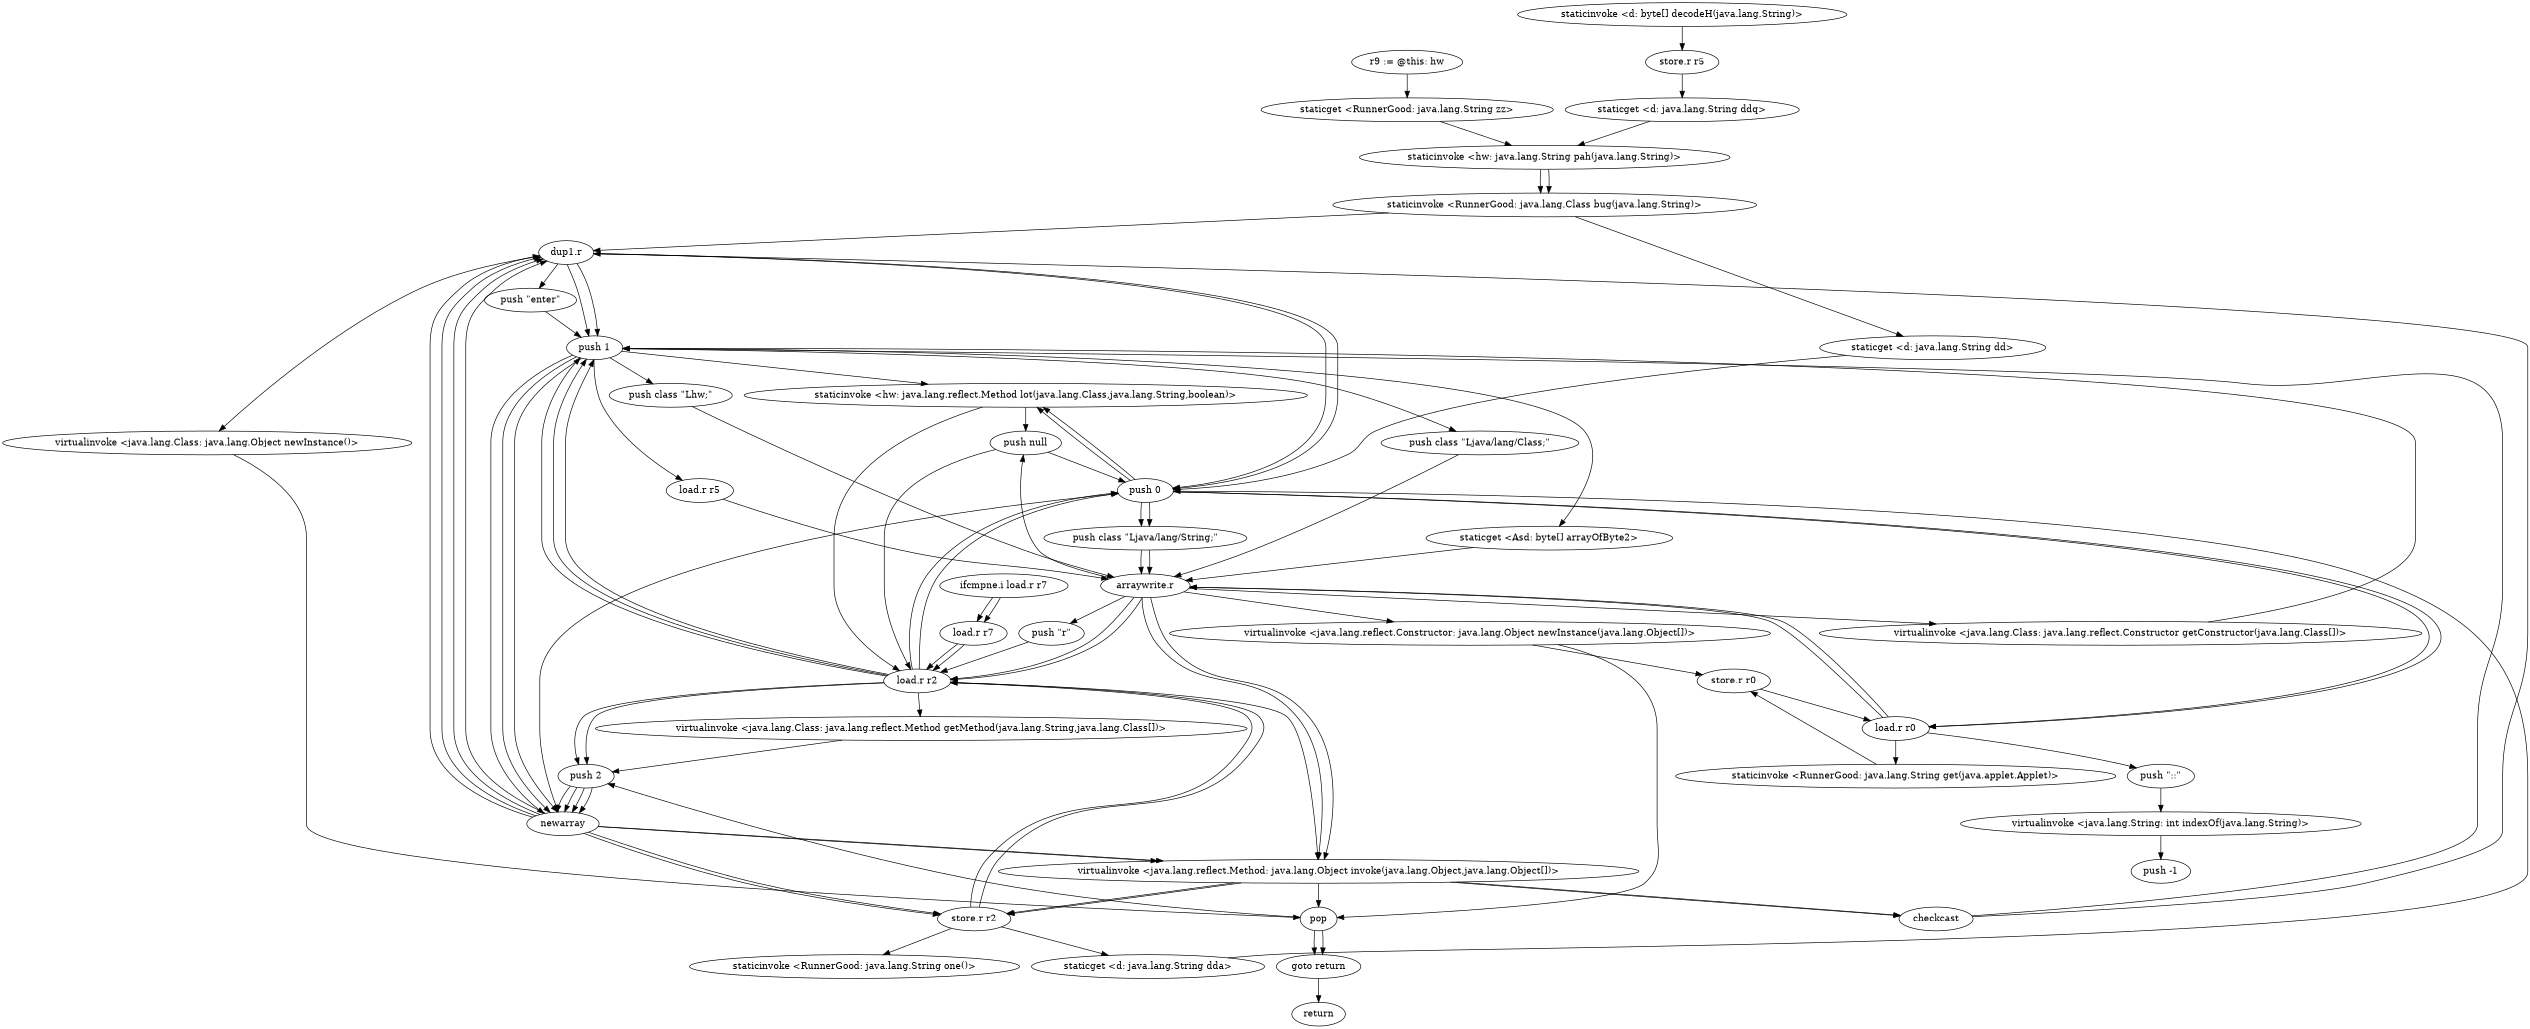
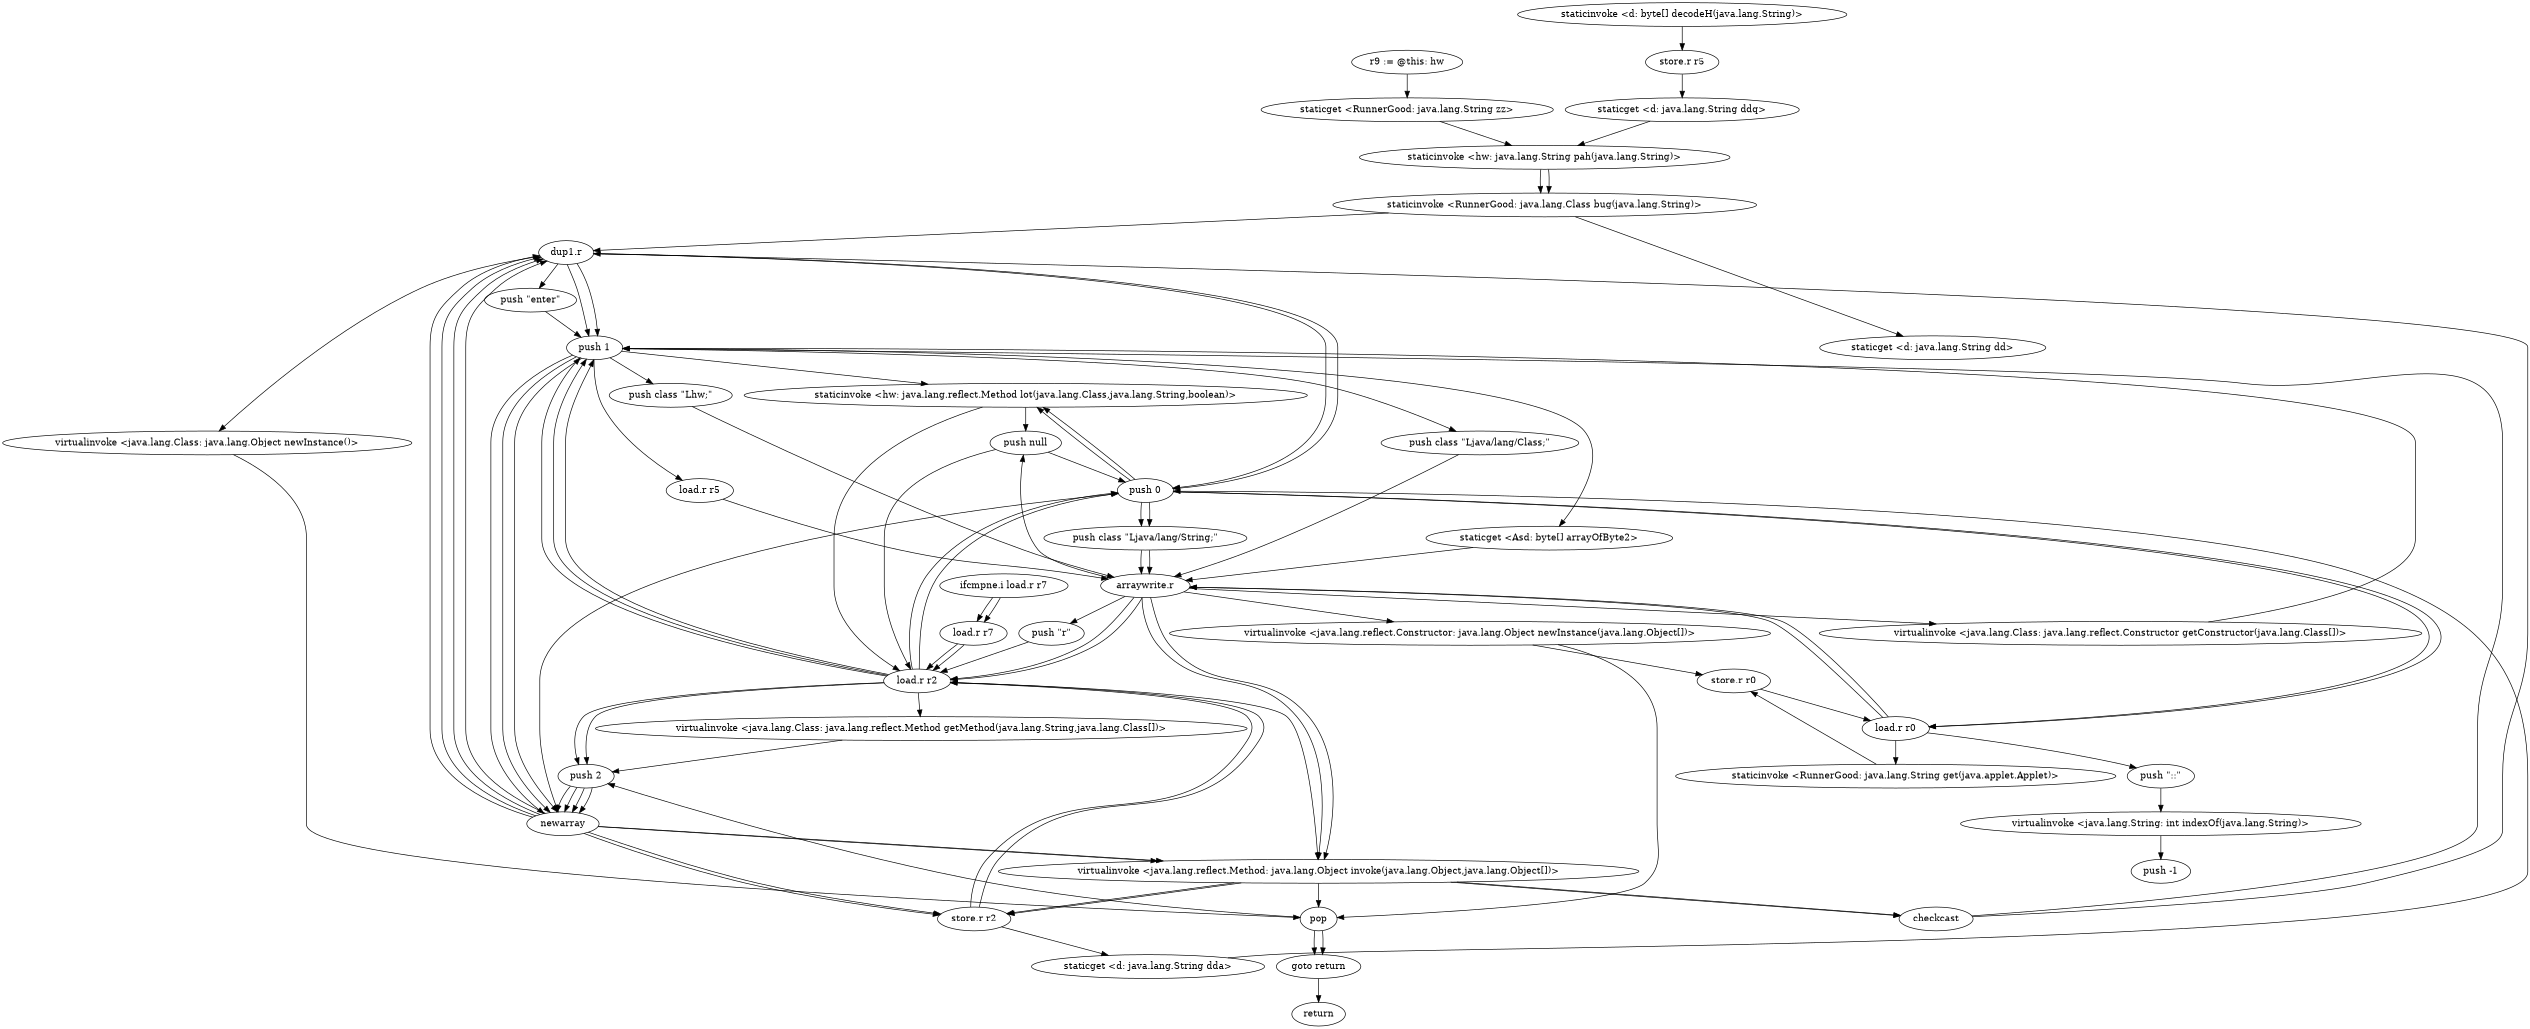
edge "staticget <d: java.lang.String dd>" -> "push 0": removed
node "staticinvoke <RunnerGood: java.lang.String one()>": removed
